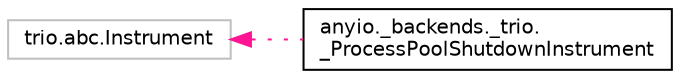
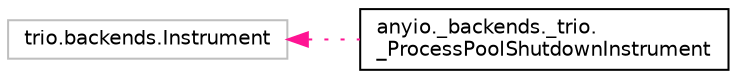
node "trio.abc.Instrument": label "trio.abc.Instrument" -> "trio.backends.Instrument"
